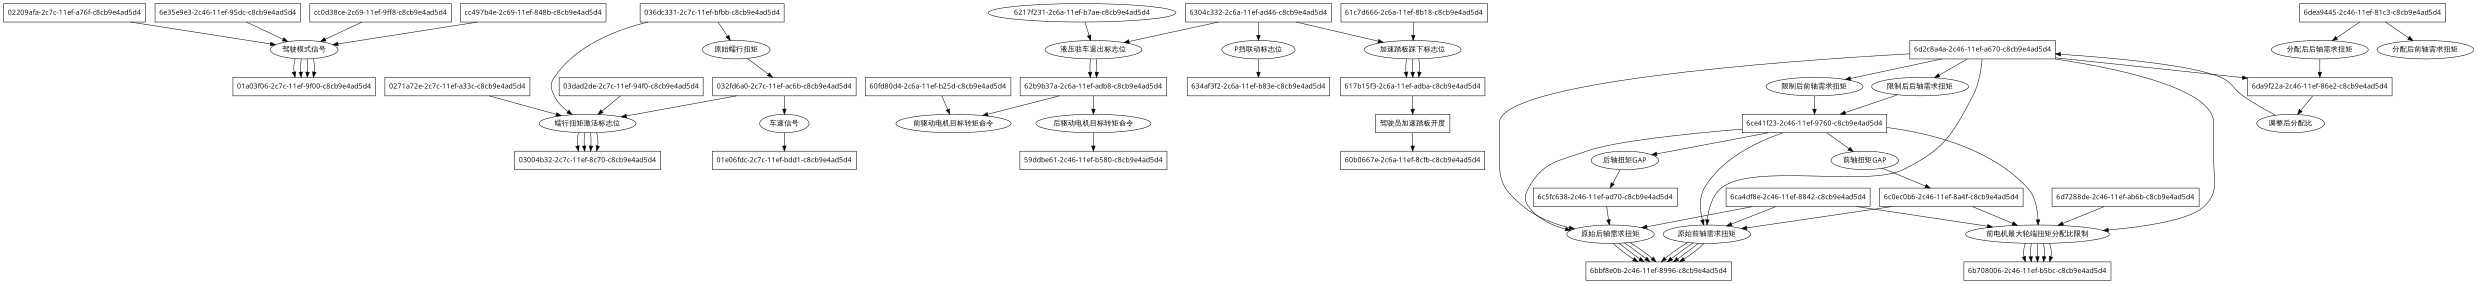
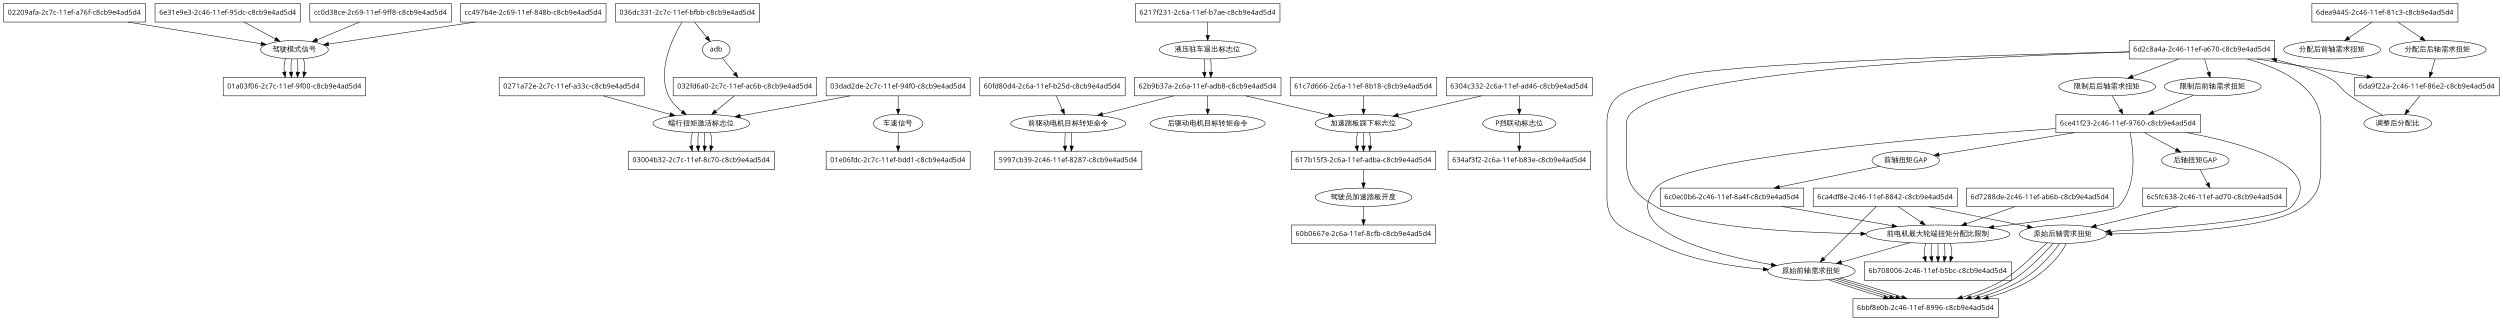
node "6e35e9e3-2c46-11ef-95dc-c8cb9e4ad5d4": label "6e35e9e3-2c46-11ef-95dc-c8cb9e4ad5d4" -> "6e31e9e3-2c46-11ef-95dc-c8cb9e4ad5d4"
node "6217f231-2c6a-11ef-b7ae-c8cb9e4ad5d4": shape ellipse -> box
edge "6304c332-2c6a-11ef-ad46-c8cb9e4ad5d4" -> "液压驻车退出标志位": removed
node "原始蠕行扭矩": label "原始蠕行扭矩" -> "adb"
edge "032fd6a0-2c7c-11ef-ac6b-c8cb9e4ad5d4" -> "车速信号": now "03dad2de-2c7c-11ef-94f0-c8cb9e4ad5d4" -> "车速信号"
edge "62b9b37a-2c6a-11ef-adb8-c8cb9e4ad5d4" -> "加速踏板踩下标志位": added
node "驾驶员加速踏板开度": shape box -> ellipse
node "5997cb39-2c46-11ef-8287-c8cb9e4ad5d4": added
node "59ddbe61-2c46-11ef-b580-c8cb9e4ad5d4": removed
edge "6c0ec0b6-2c46-11ef-8a4f-c8cb9e4ad5d4" -> "原始前轴需求扭矩": now "前电机最大轮端扭矩分配比限制" -> "原始前轴需求扭矩"
